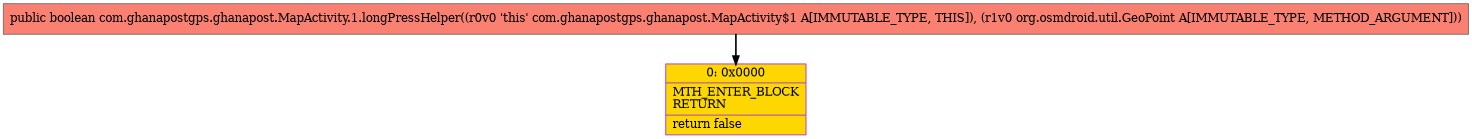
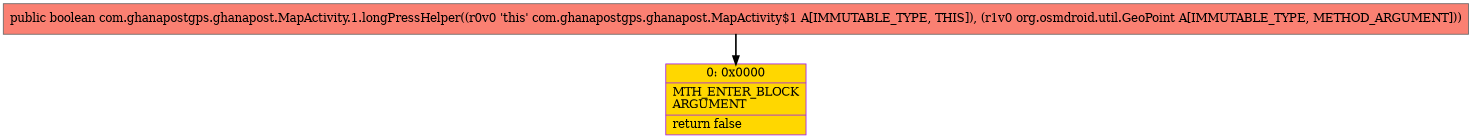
node "0: 0x0000": text "RETURN" -> "ARGUMENT"
